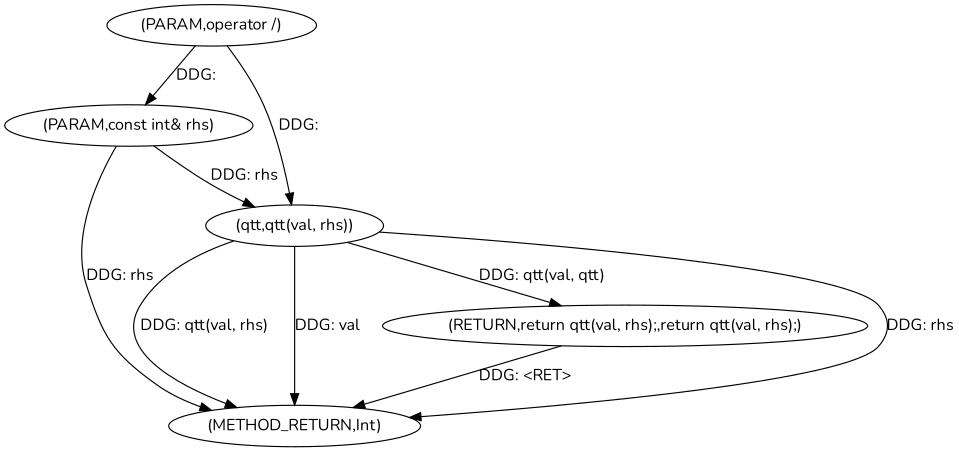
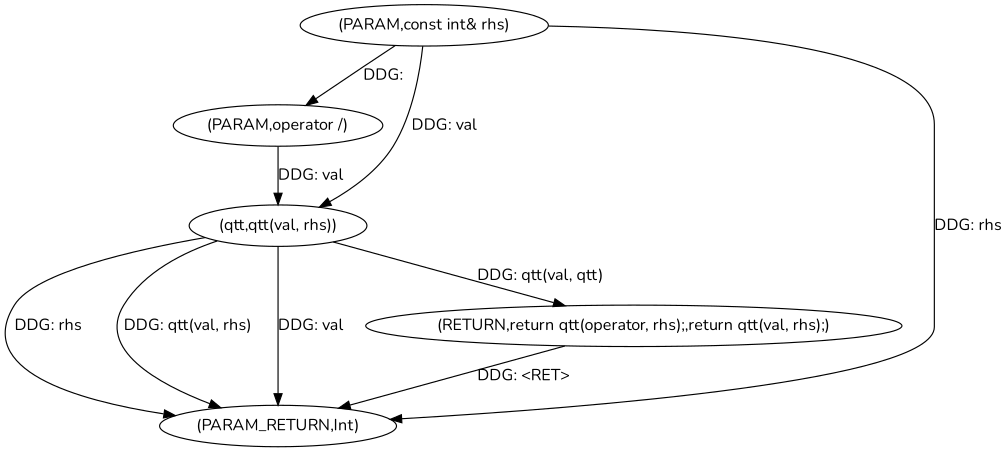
edge "(PARAM,operator /)" -> "(PARAM,const int& rhs)": reversed
edge "(PARAM,operator /)" -> "(qtt,qtt(val, rhs))": label "DDG: " -> "DDG: val"
edge "(PARAM,const int& rhs)" -> "(qtt,qtt(val, rhs))": label "DDG: rhs" -> "DDG: val"
node "(RETURN,return qtt(val, rhs);,return qtt(val, rhs);)": label "(RETURN,return qtt(val, rhs);,return qtt(val, rhs);)" -> "(RETURN,return qtt(operator, rhs);,return qtt(val, rhs);)"
node "(METHOD_RETURN,Int)": label "(METHOD_RETURN,Int)" -> "(PARAM_RETURN,Int)"
